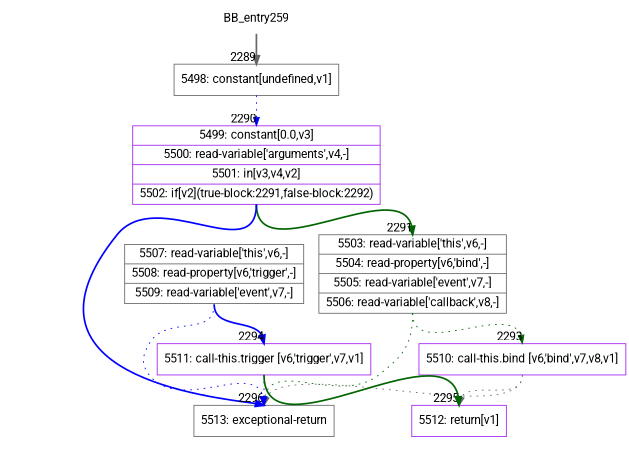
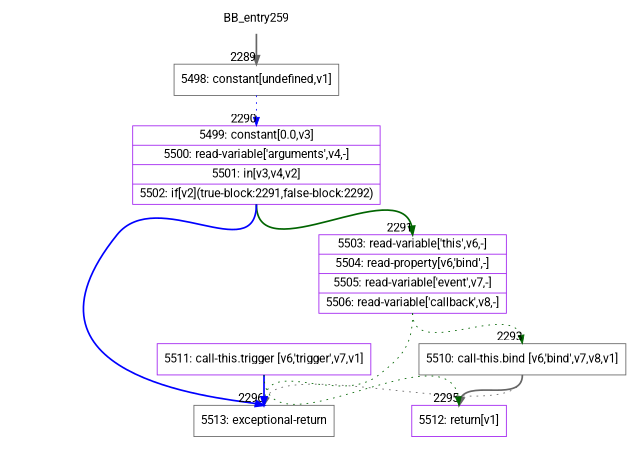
node "5507: read-variable['this',v6,-]": removed
node "5503: read-variable['this',v6,-]": color gray40 -> purple
node "5510: call-this.bind [v6,'bind',v7,v8,v1]": color purple -> gray40
edge "5511: call-this.trigger [v6,'trigger',v7,v1]" -> "5513: exceptional-return": style dotted -> bold
edge "5510: call-this.bind [v6,'bind',v7,v8,v1]" -> "5512: return[v1]": style dotted -> bold
edge "5511: call-this.trigger [v6,'trigger',v7,v1]" -> "5512: return[v1]": style bold -> dotted
